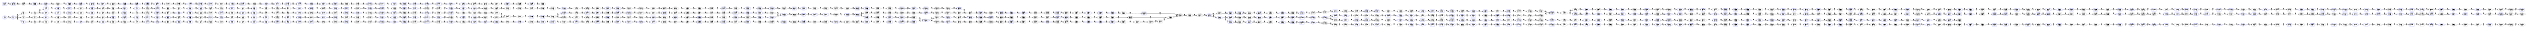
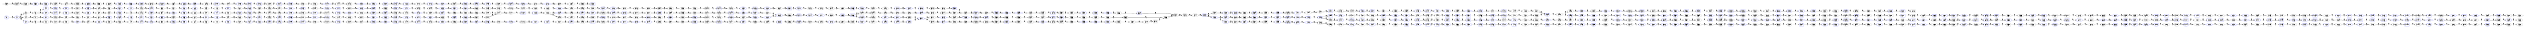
edge "S616" -> "S620": removed, label "C"
node "S637": added
